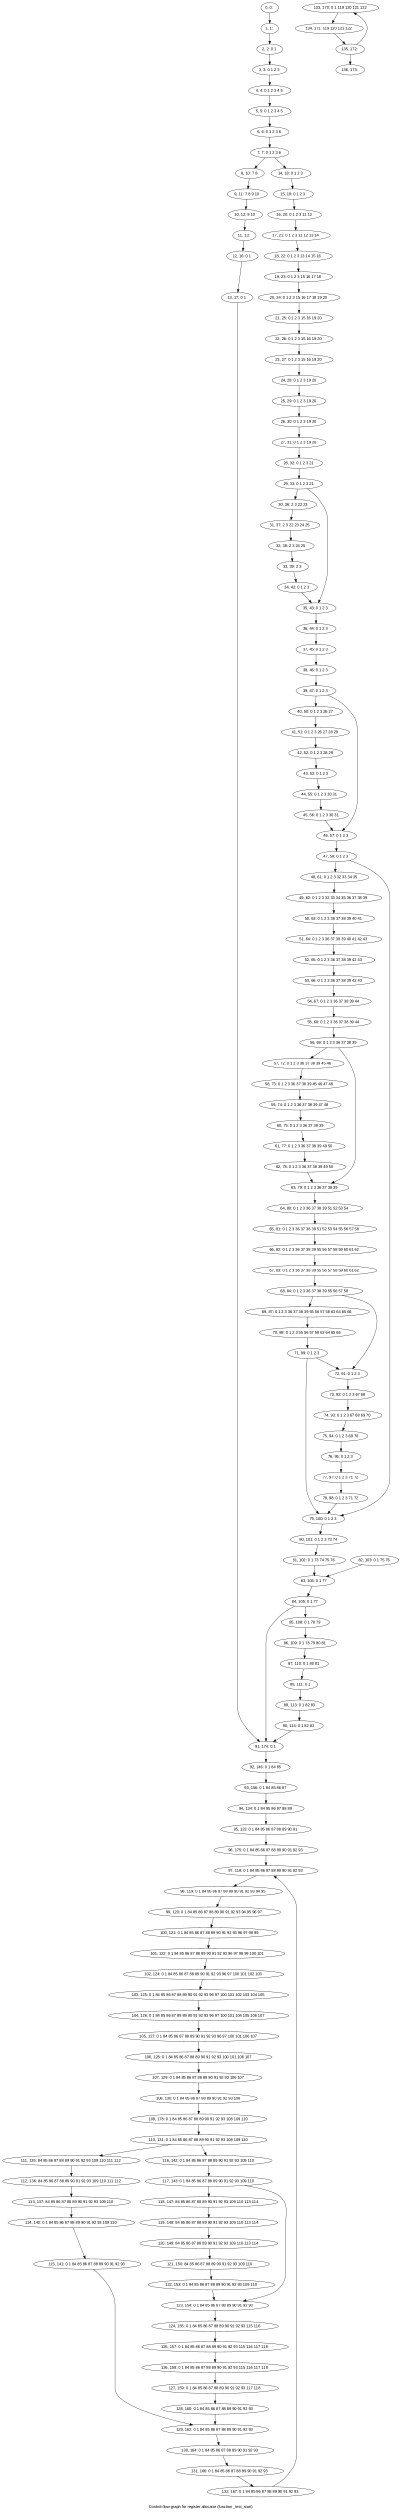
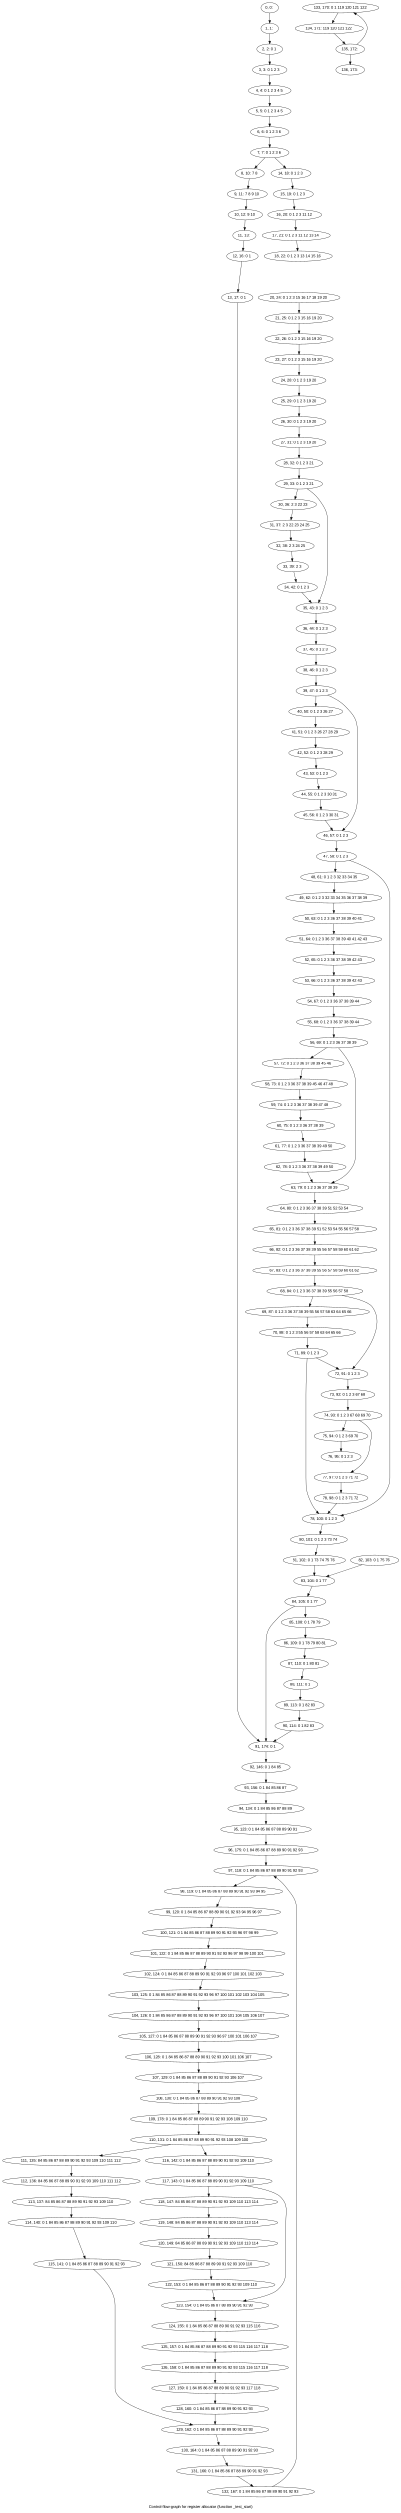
node "19, 23: 0 1 2 3 15 16 17 18": removed
edge "76, 95: 0 1 2 3" -> "77, 97: 0 1 2 3 71 72": now "74, 93: 0 1 2 3 67 68 69 70" -> "77, 97: 0 1 2 3 71 72"
node "79, 100: 0 1 2 3": label "79, 100: 0 1 2 3" -> "78, 100: 0 1 2 3"
node "110, 131: 0 1 84 85 86 87 88 89 90 91 92 93 108 109 110": label "110, 131: 0 1 84 85 86 87 88 89 90 91 92 93 108 109 110" -> "110, 131: 0 1 84 85 86 87 88 89 90 91 92 93 108 109 100"
